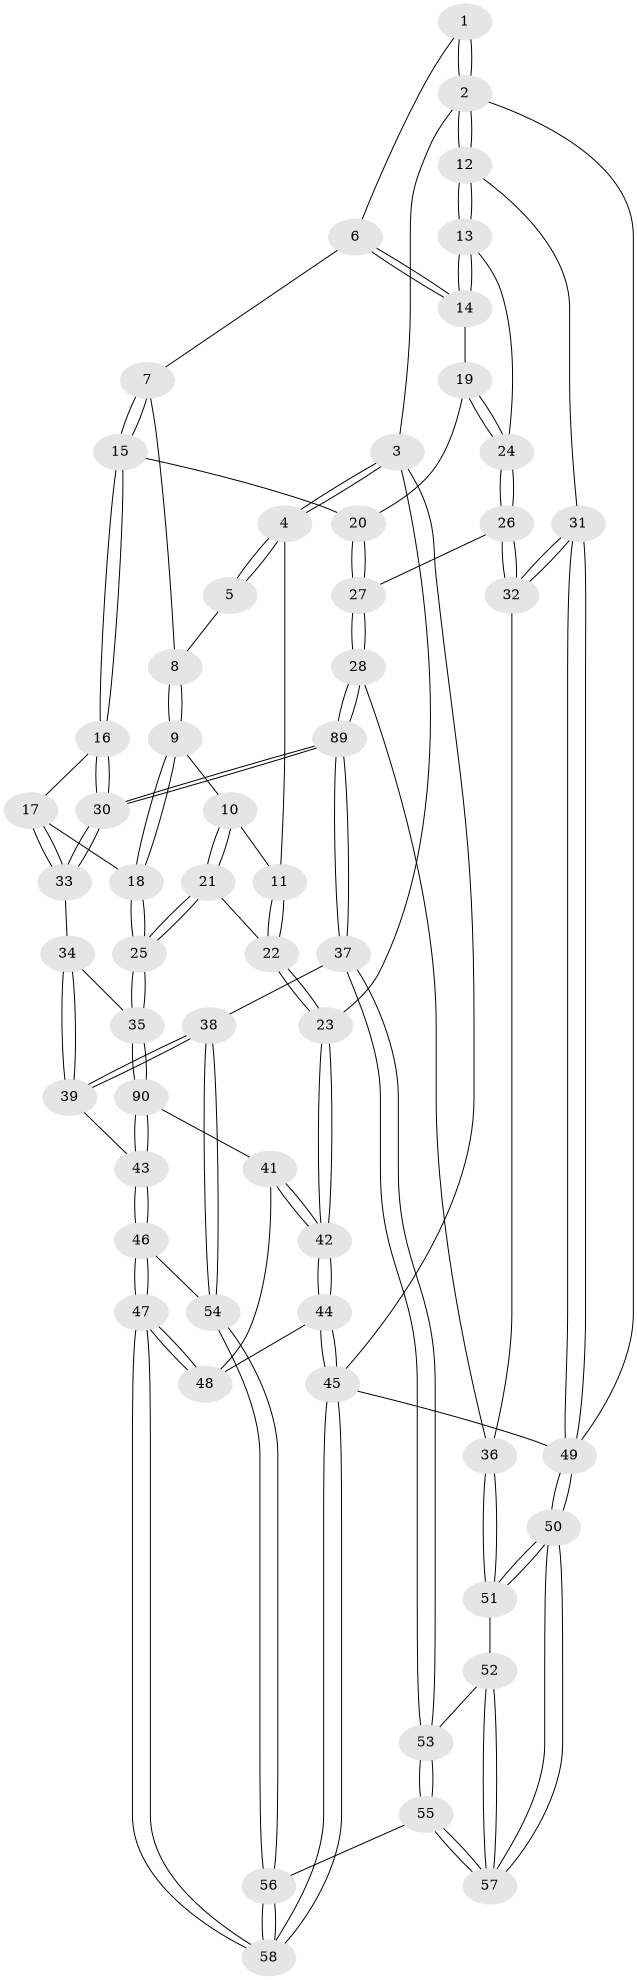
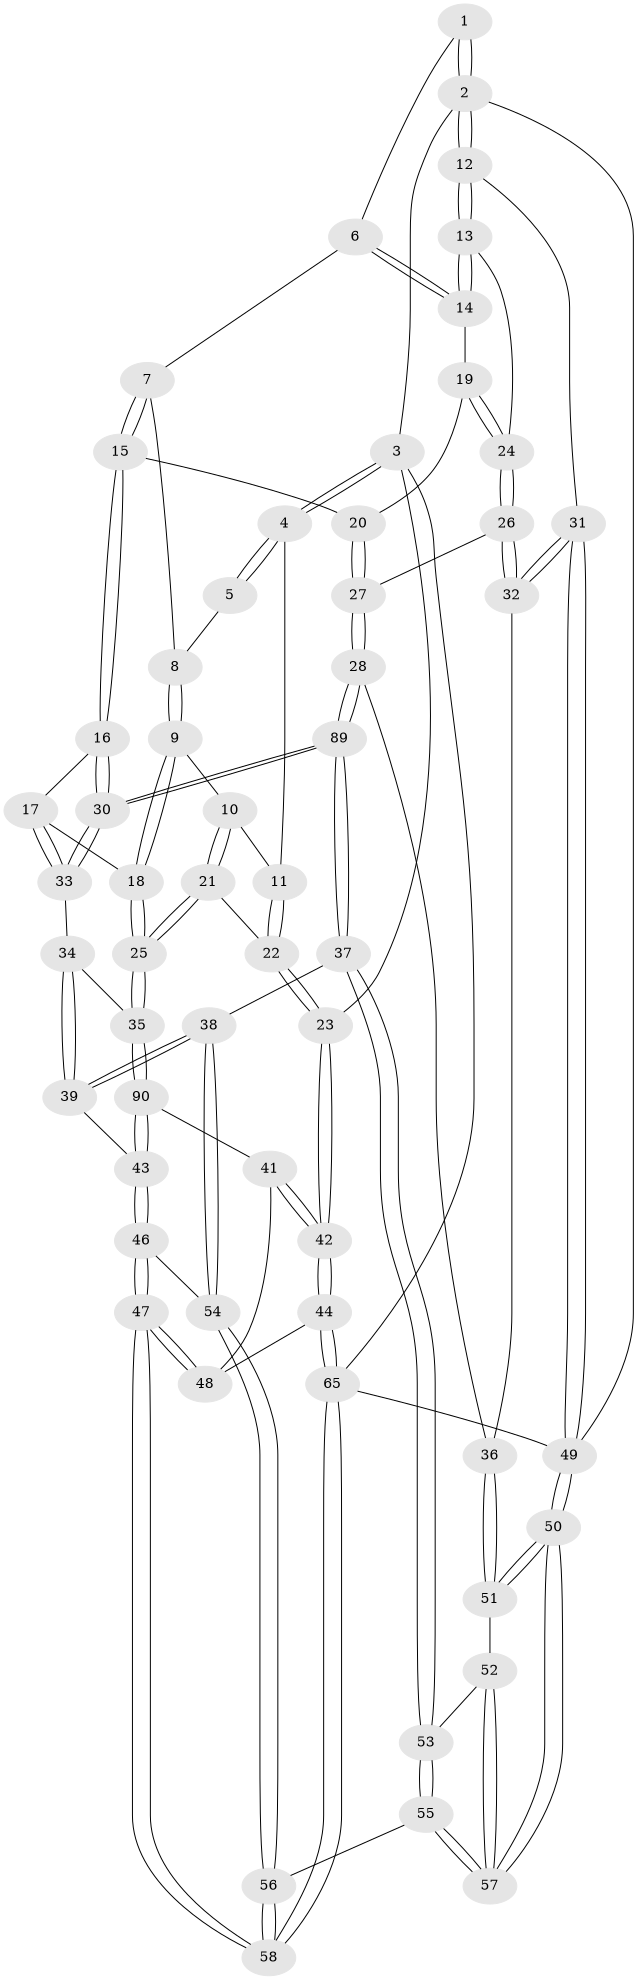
node "45": label "45" -> "65"
